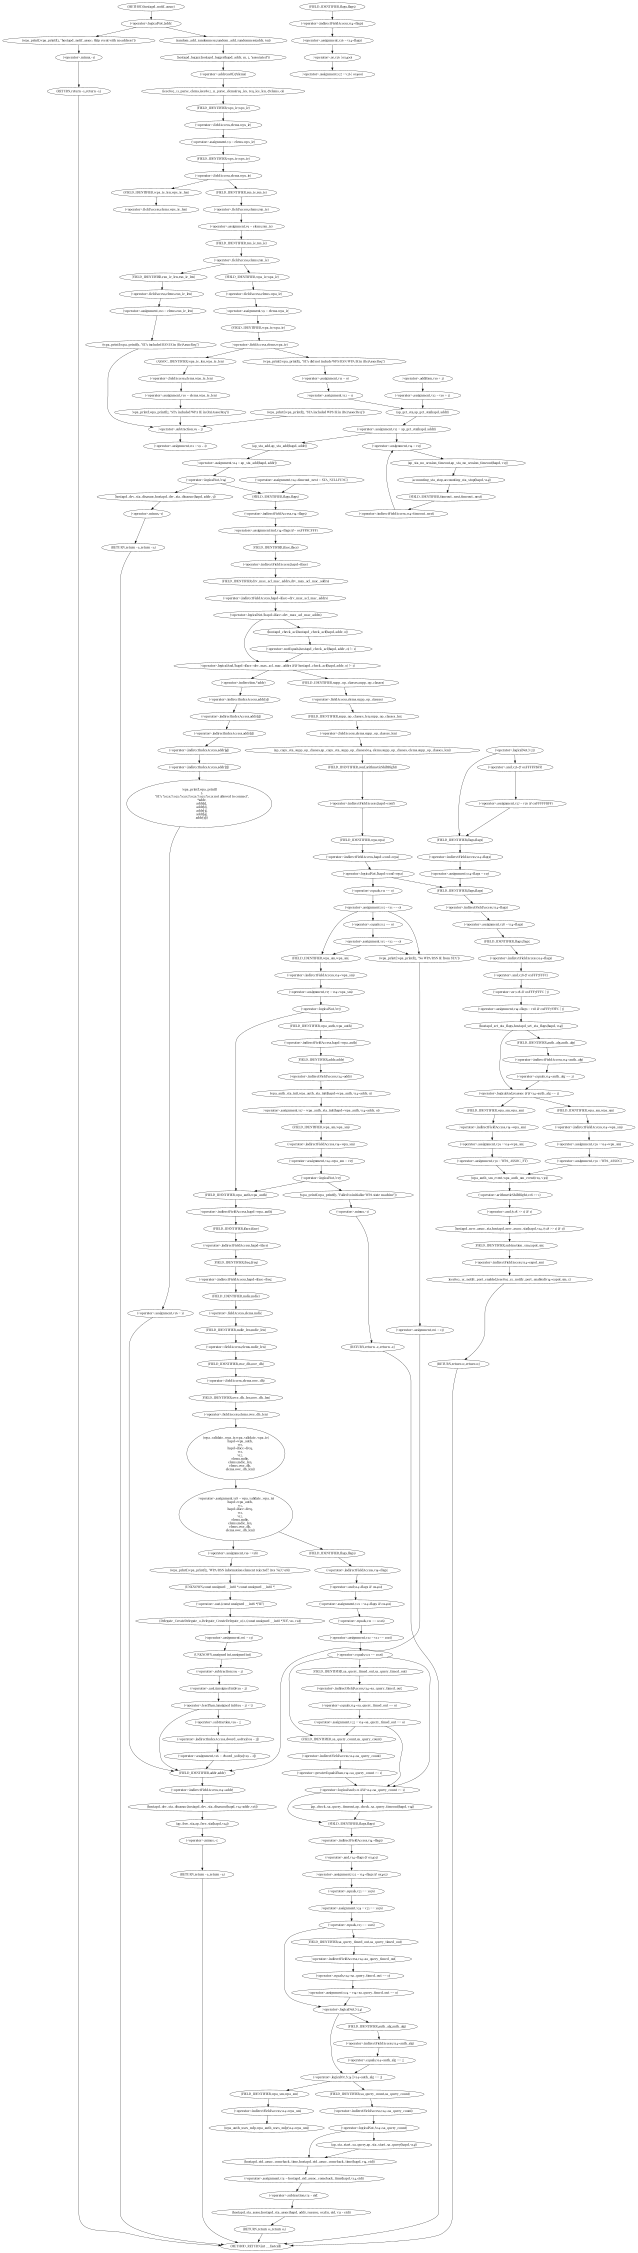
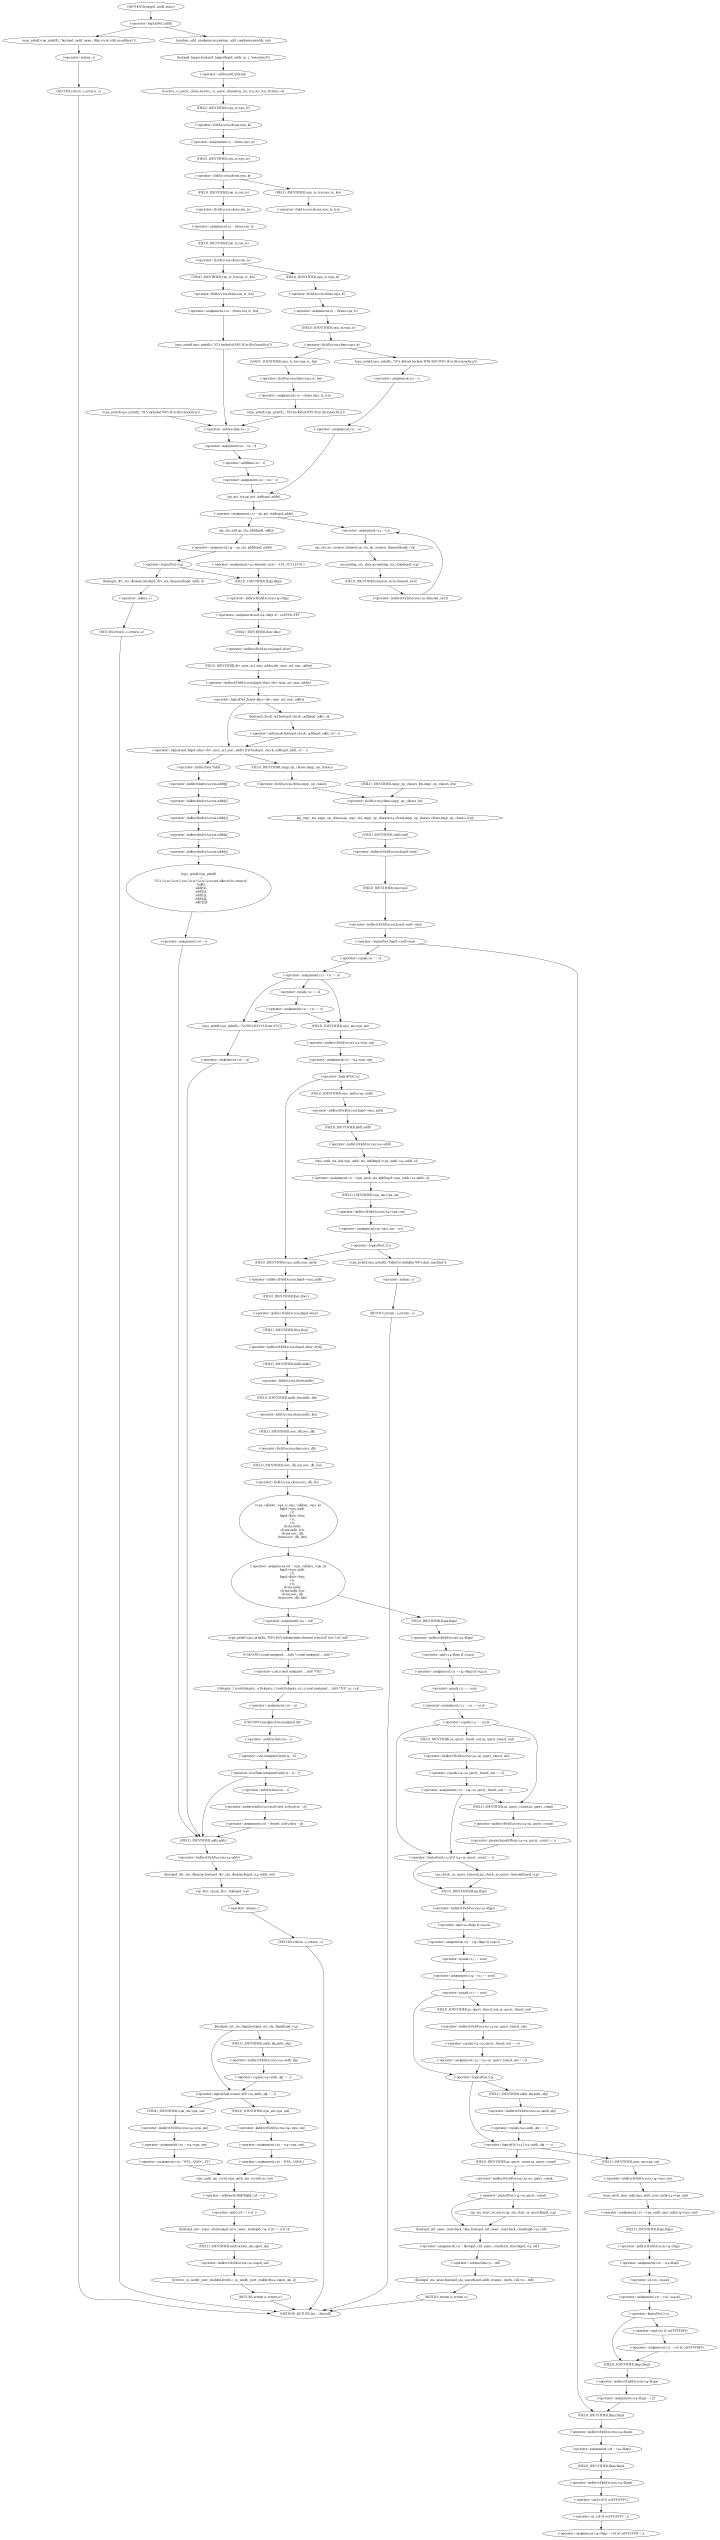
edge "(<operator>.assignment,v11 = v9 - 2)" -> "(<operator>.addition,v10 + 2)": added
edge "(<operator>.fieldAccess,elems.supp_op_classes)" -> "(FIELD_IDENTIFIER,supp_op_classes_len,supp_op_classes_len)": now "(<operator>.fieldAccess,elems.supp_op_classes)" -> "(<operator>.fieldAccess,elems.supp_op_classes_len)"
node "(FIELD_IDENTIFIER,conf,arithmeticShiftRight)": label "(FIELD_IDENTIFIER,conf,arithmeticShiftRight)" -> "(FIELD_IDENTIFIER,conf,conf)"
edge "(<operator>.assignment,v14->flags = v28 & 0xFFF7FFFC | 3)" -> "(hostapd_set_sta_flags,hostapd_set_sta_flags(hapd, v14))": removed
node "(<operator>.assignment,v25 = wpa_auth_uses_mfp(v14->wpa_sm))": added
edge "(<operator>.assignment,v27 = v26 | 0x400)" -> "(<operator>.logicalNot,!v25)": added
